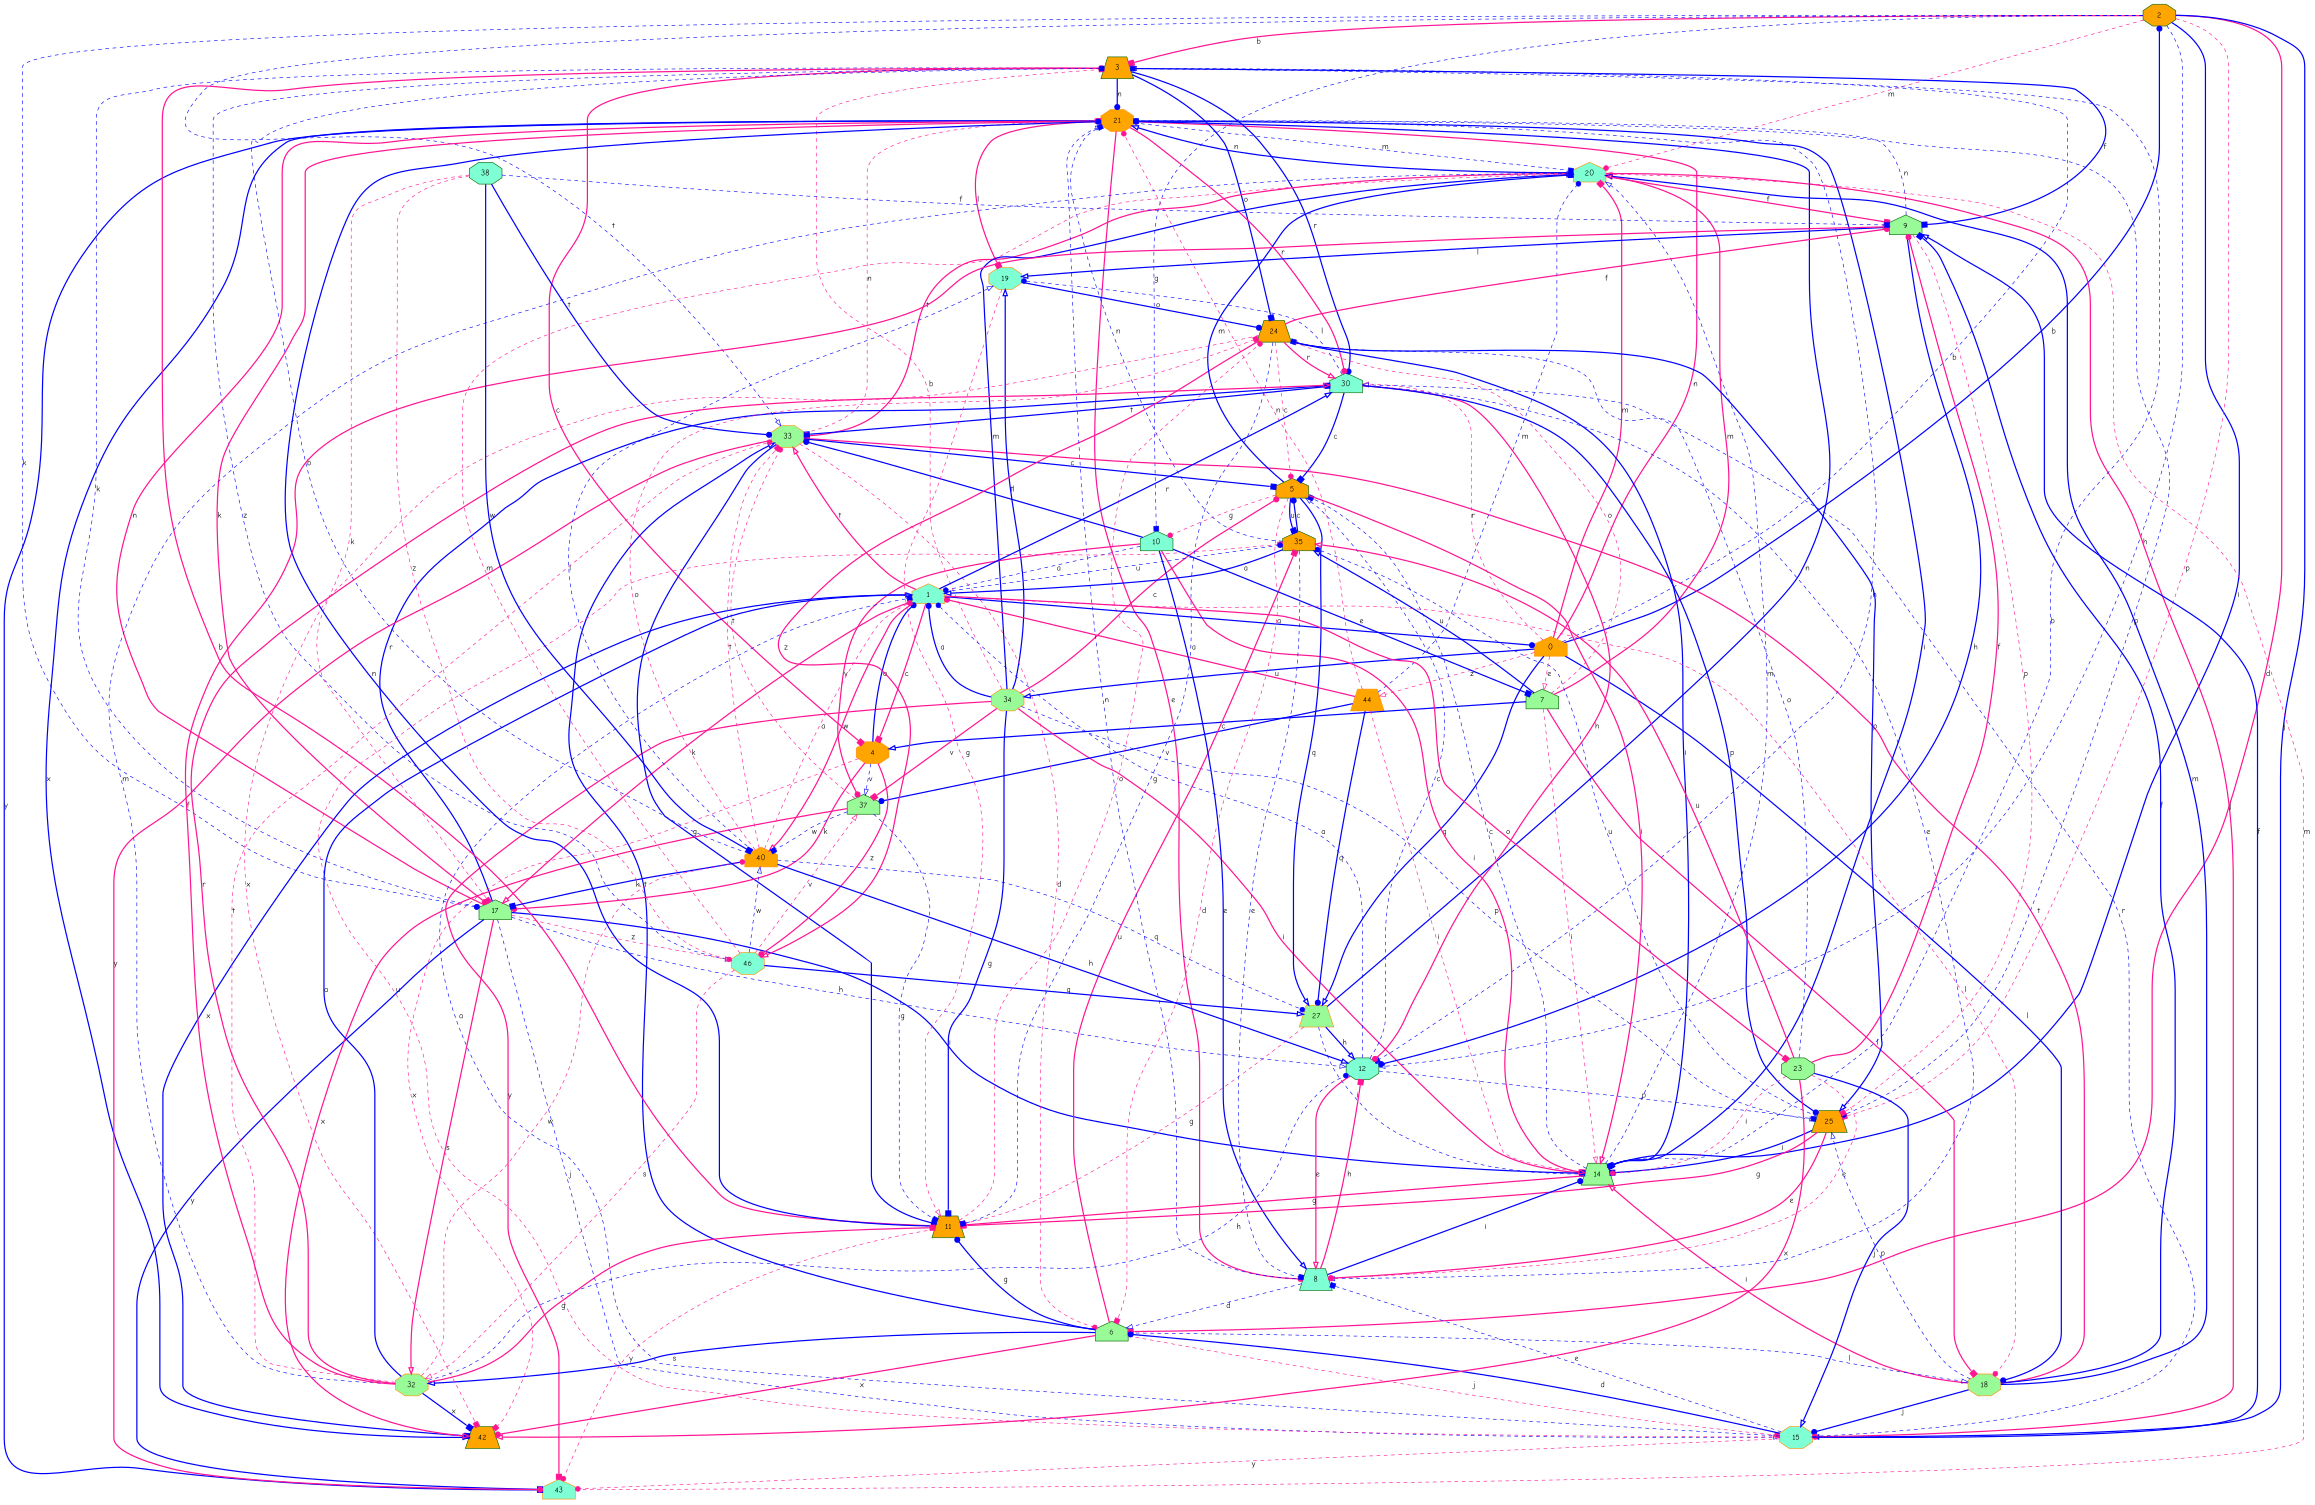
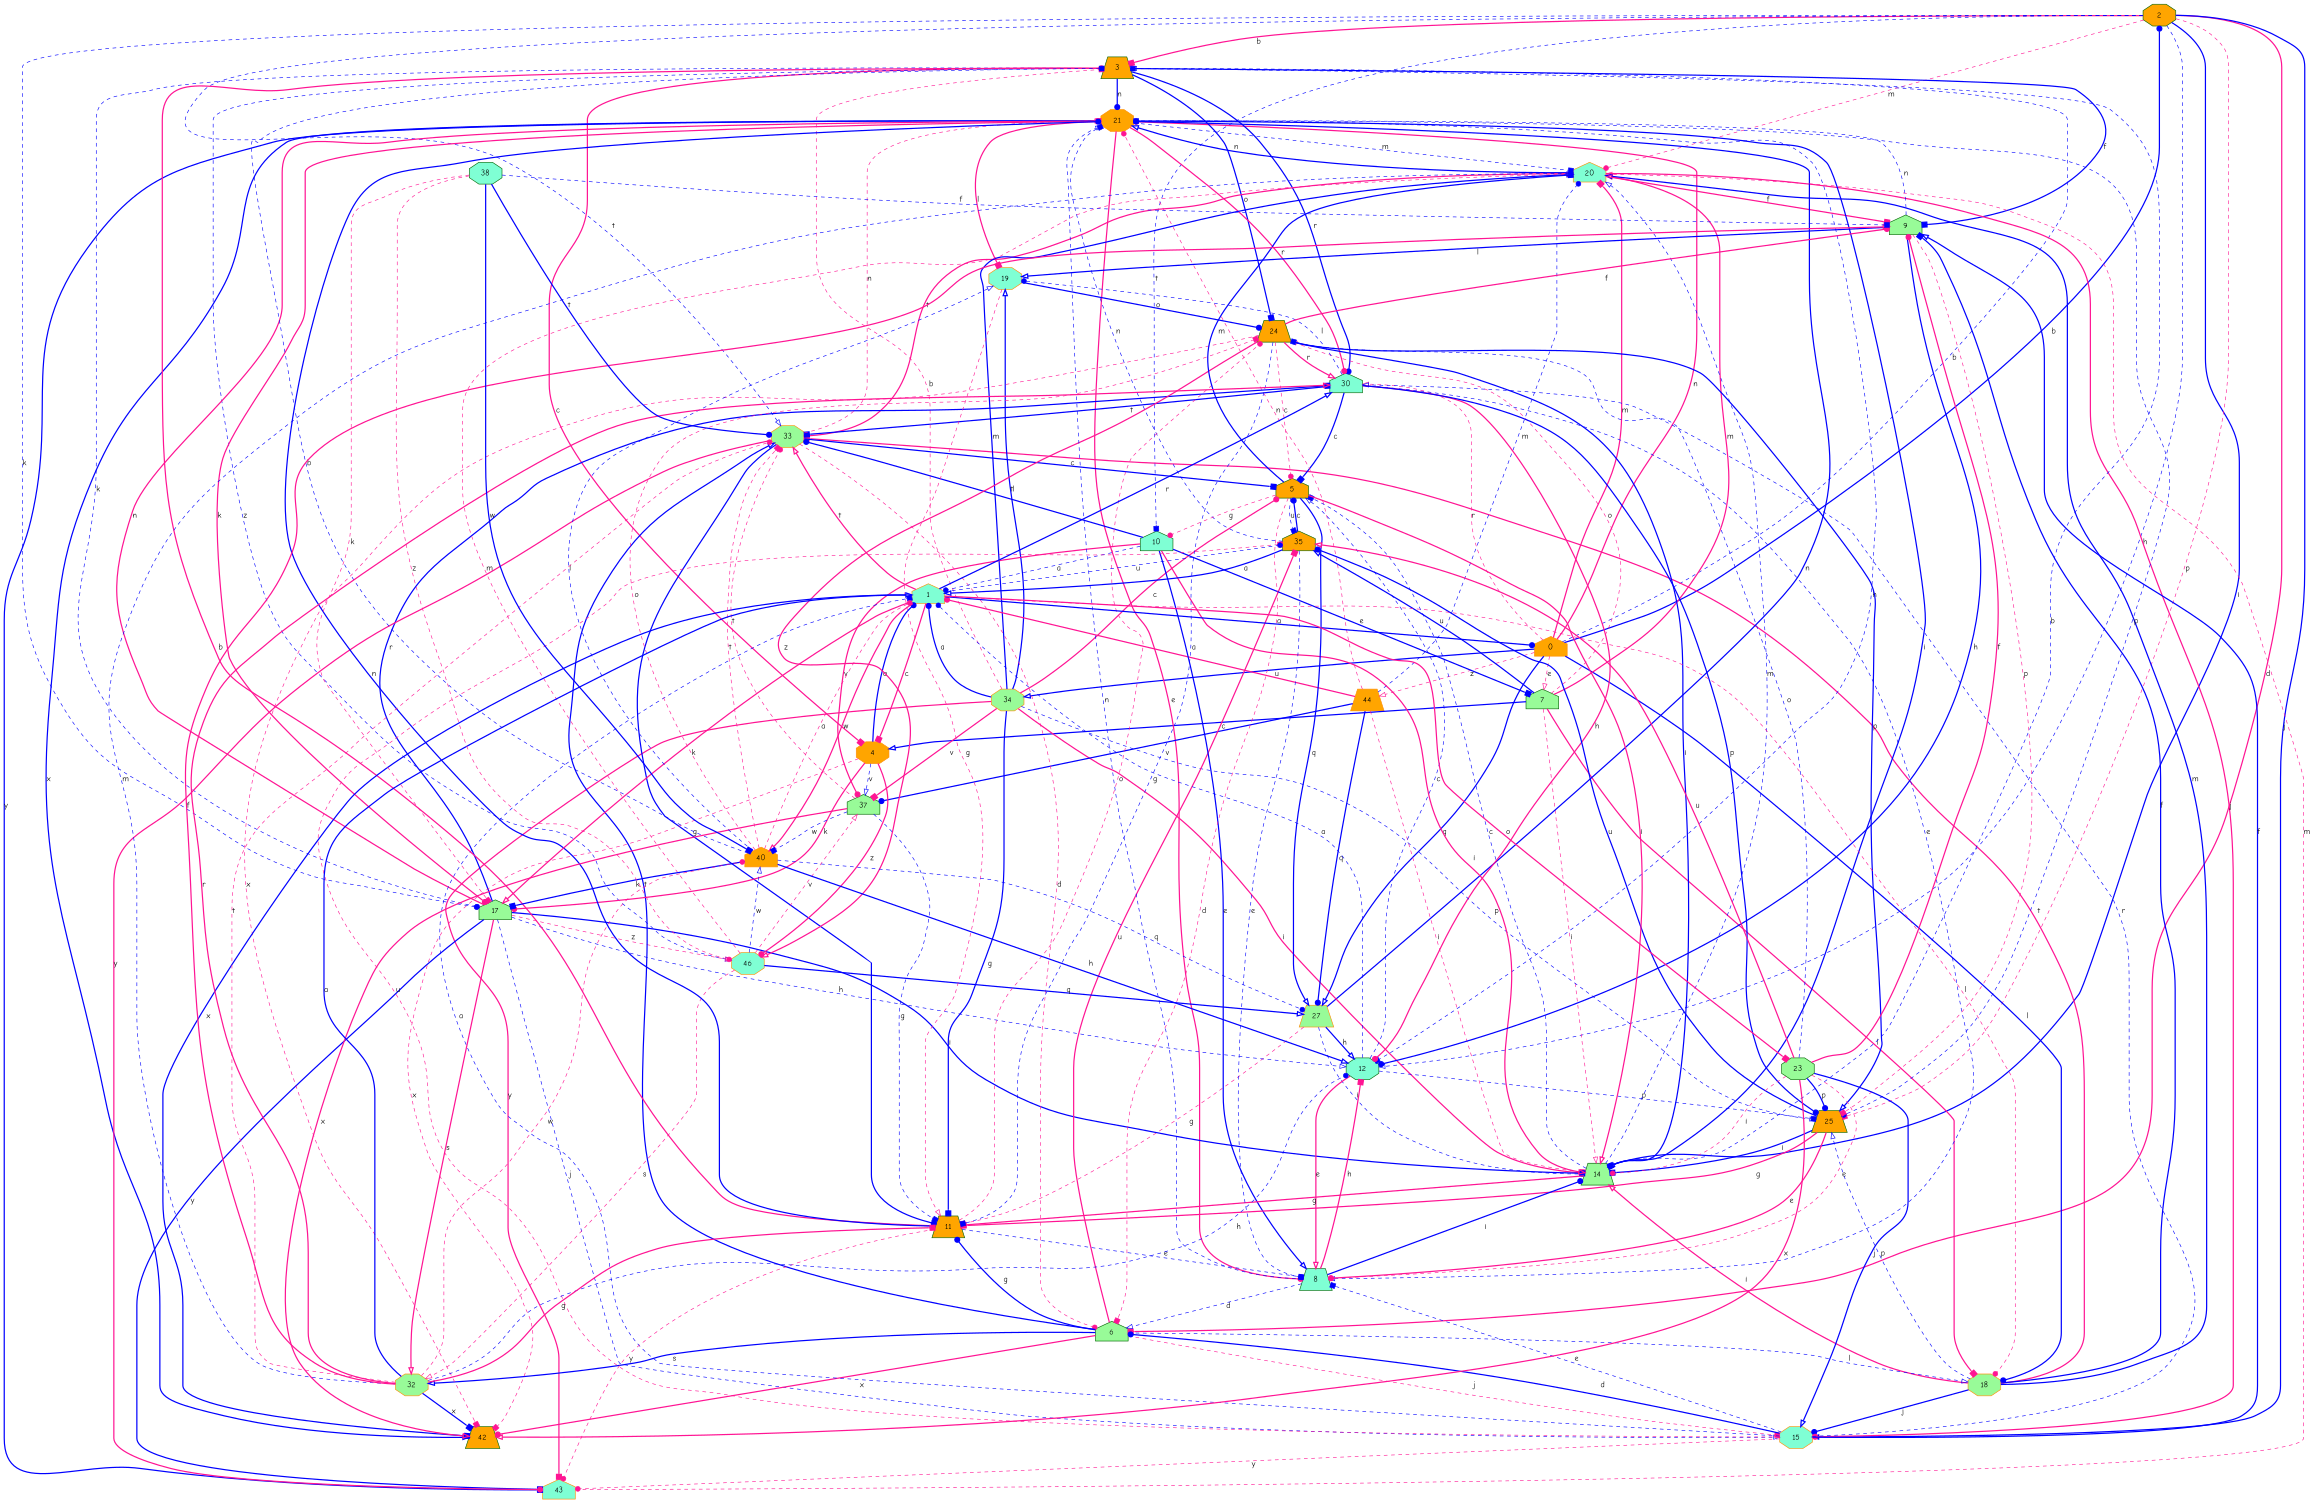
edge "2" -> "10": label "g" -> "t"
edge "5" -> "35": style bold -> dashed
edge "25" -> "35": style dashed -> bold
edge "23" -> "25": added, label "p"
edge "11" -> "8": added, label "e"
